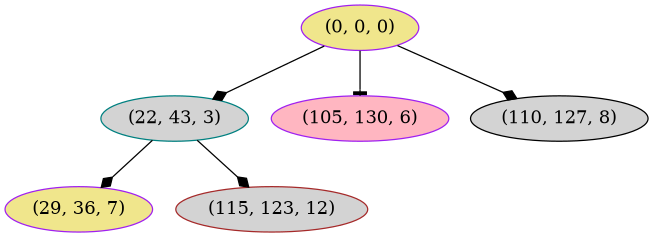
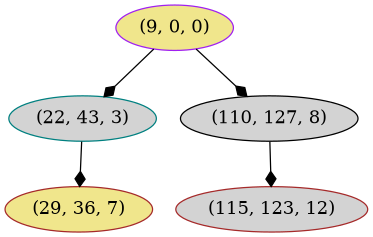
node "(0, 0, 0)": label "(0, 0, 0)" -> "(9, 0, 0)"
node "(105, 130, 6)": removed
edge "(22, 43, 3)" -> "(115, 123, 12)": now "(110, 127, 8)" -> "(115, 123, 12)"
node "(29, 36, 7)": color purple -> brown
